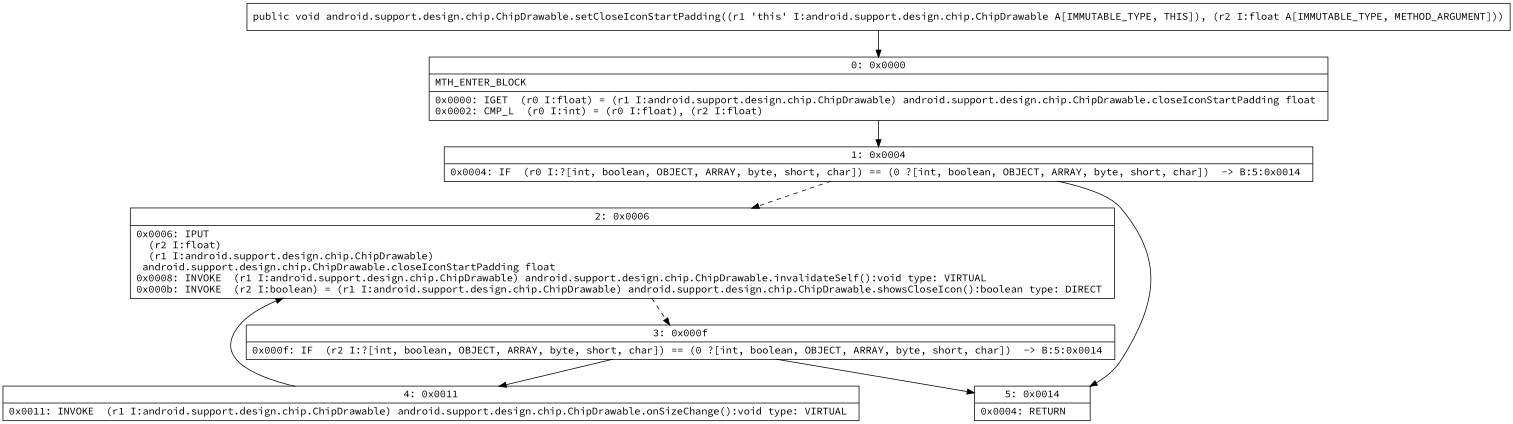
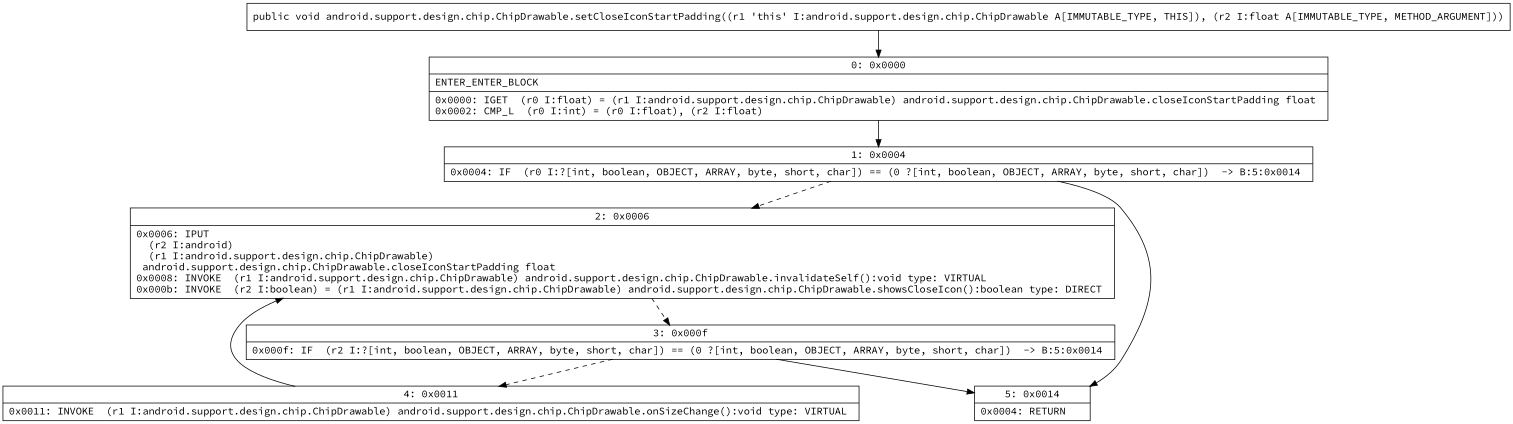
node "0: 0x0000": text "MTH_ENTER_BLOCK" -> "ENTER_ENTER_BLOCK"
node "2: 0x0006": text "(r2 I:float)" -> "(r2 I:android)"
edge "3: 0x000f" -> "4: 0x0011": style solid -> dashed
